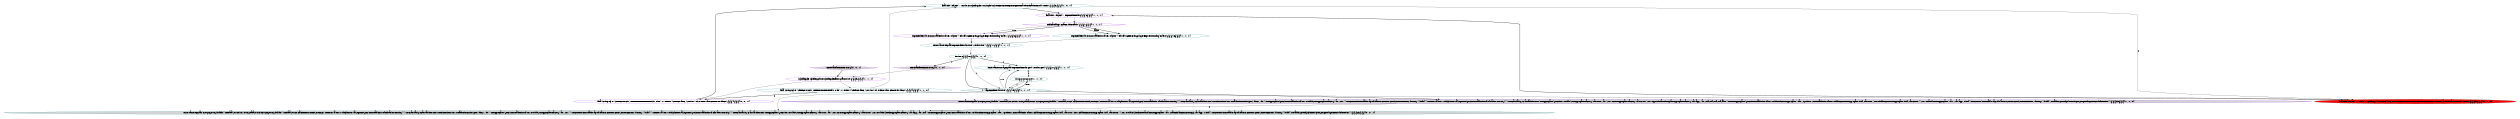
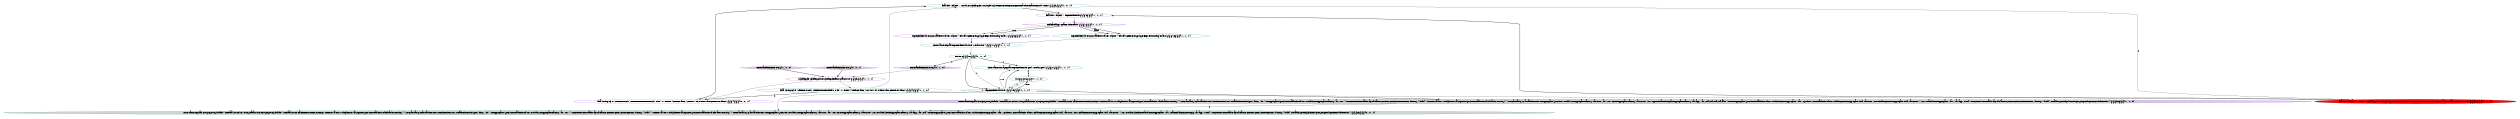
node "testQuantileOnInnerQuery['1', '0', '0']": added
